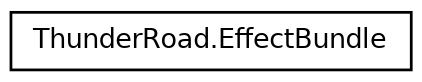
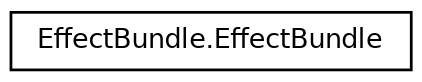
node "ThunderRoad.EffectBundle": label "ThunderRoad.EffectBundle" -> "EffectBundle.EffectBundle"
